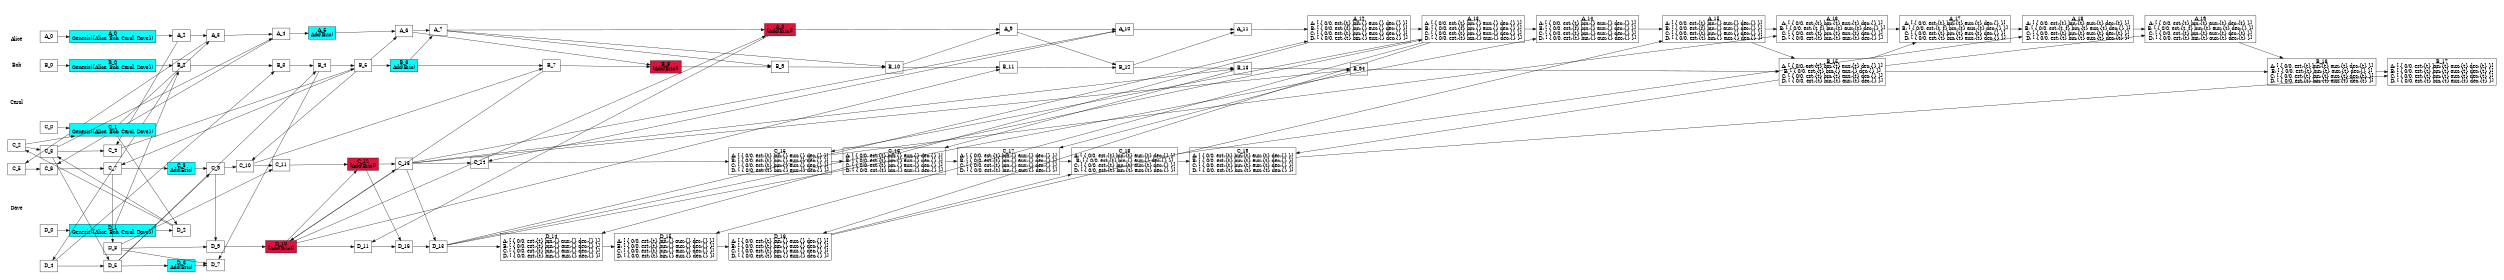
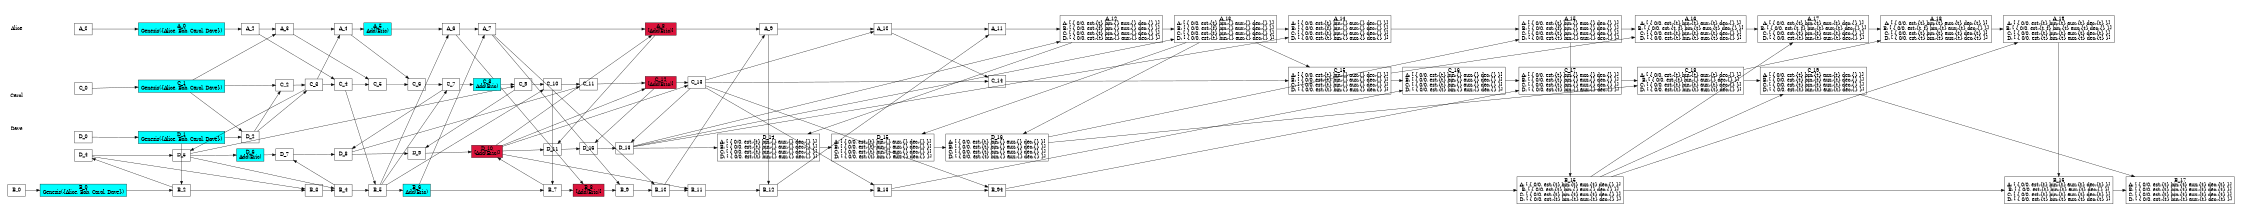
node "Bob": removed
edge "C_4" -> "C_5": added
edge "C_2" -> "C_1 Genesis({Alice, Bob, Carol, Dave})": reversed
edge "D_8" -> "D_7": reversed
